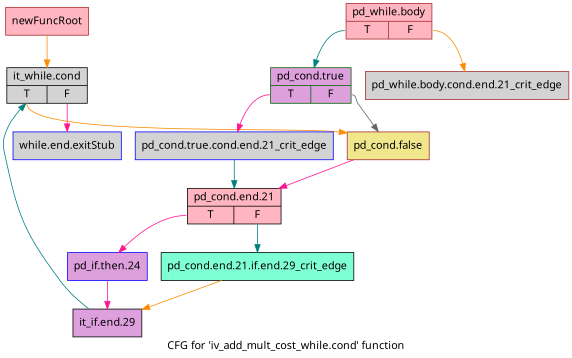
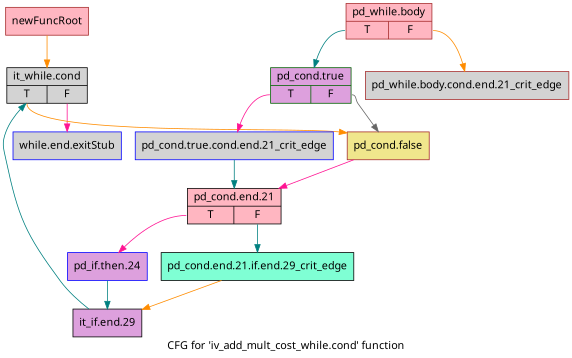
edge "pd_if.then.24" -> "it_if.end.29": color deeppink -> teal
